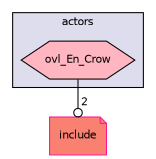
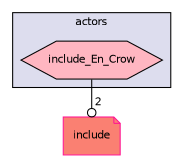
node "ovl_En_Crow": label "ovl_En_Crow" -> "include_En_Crow"
